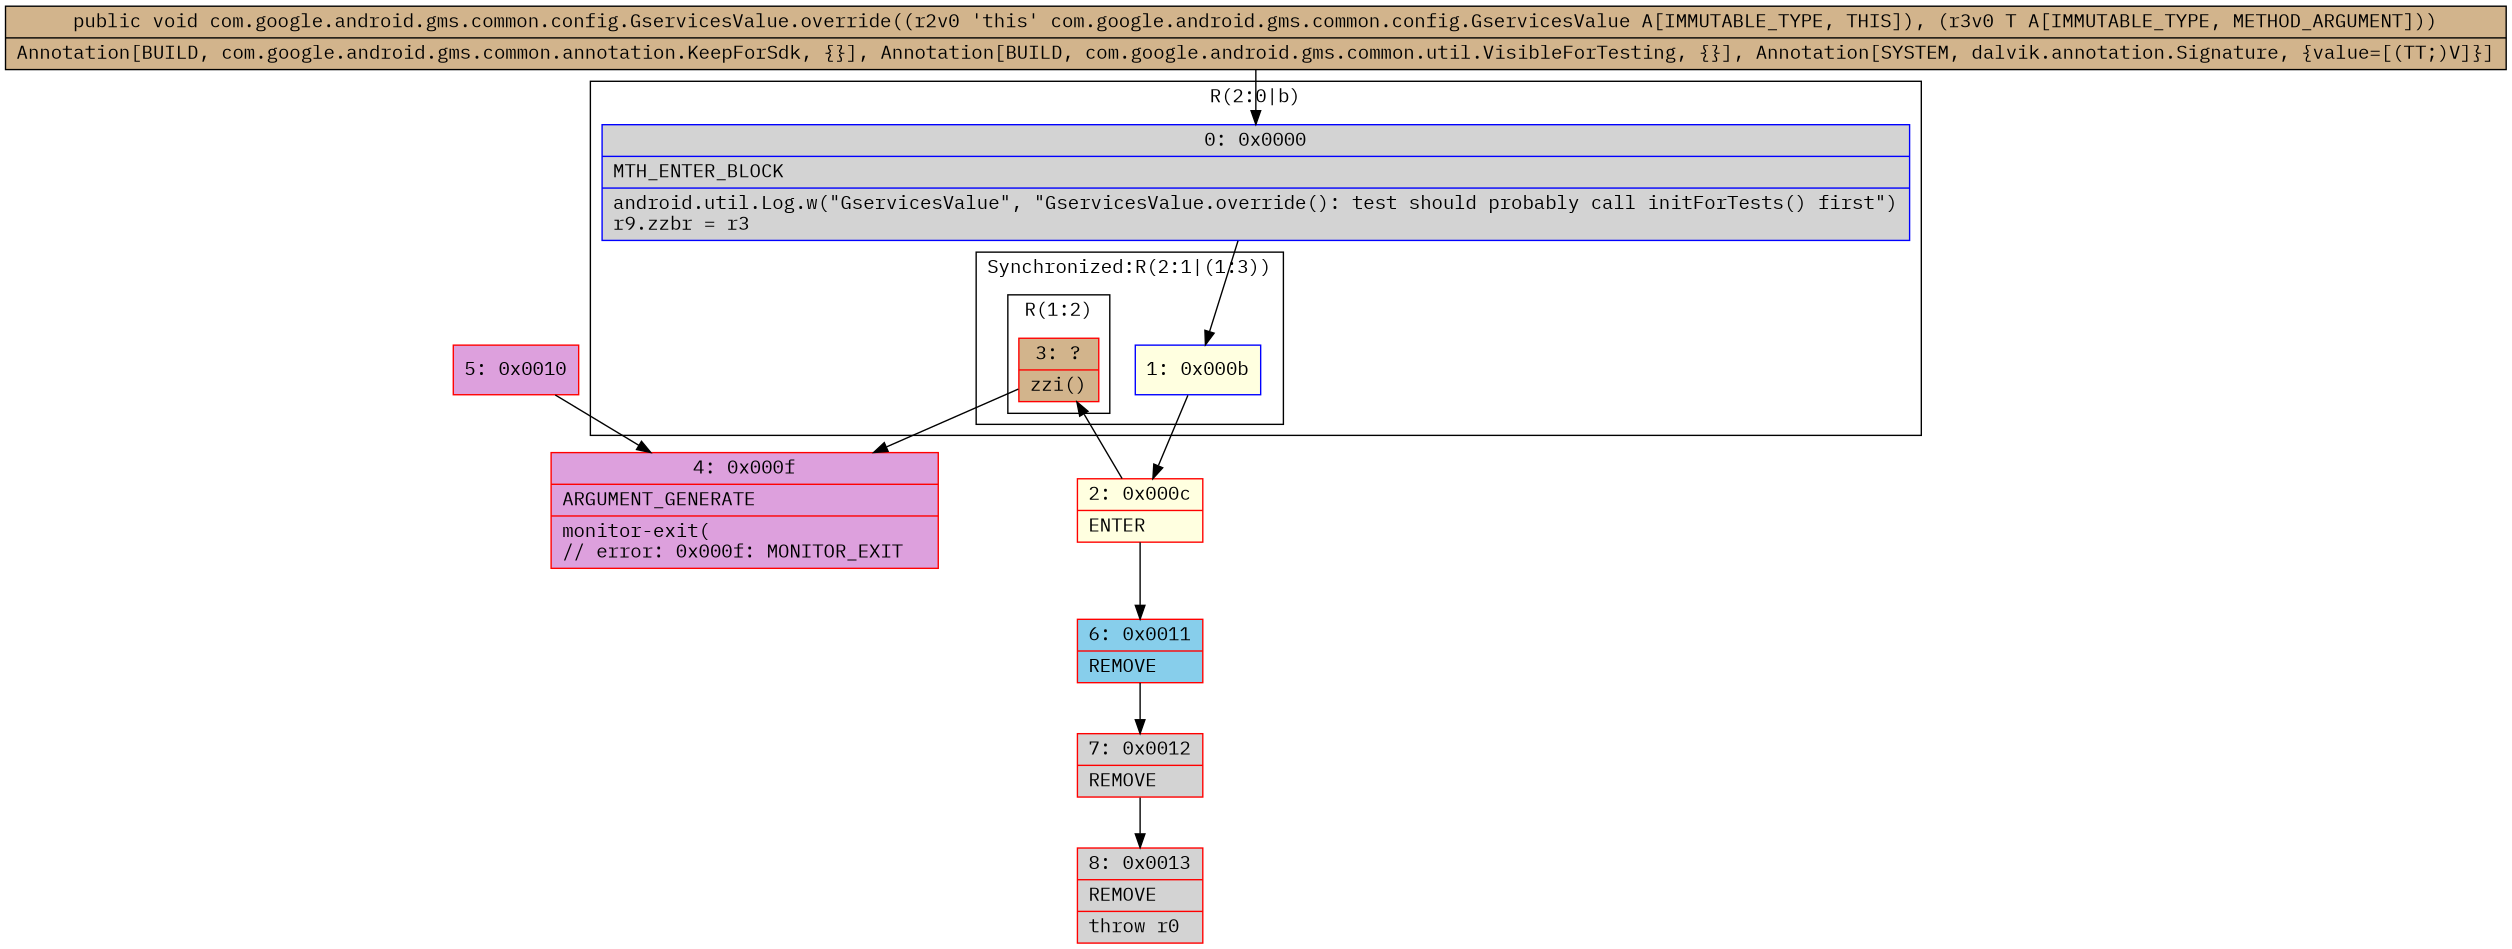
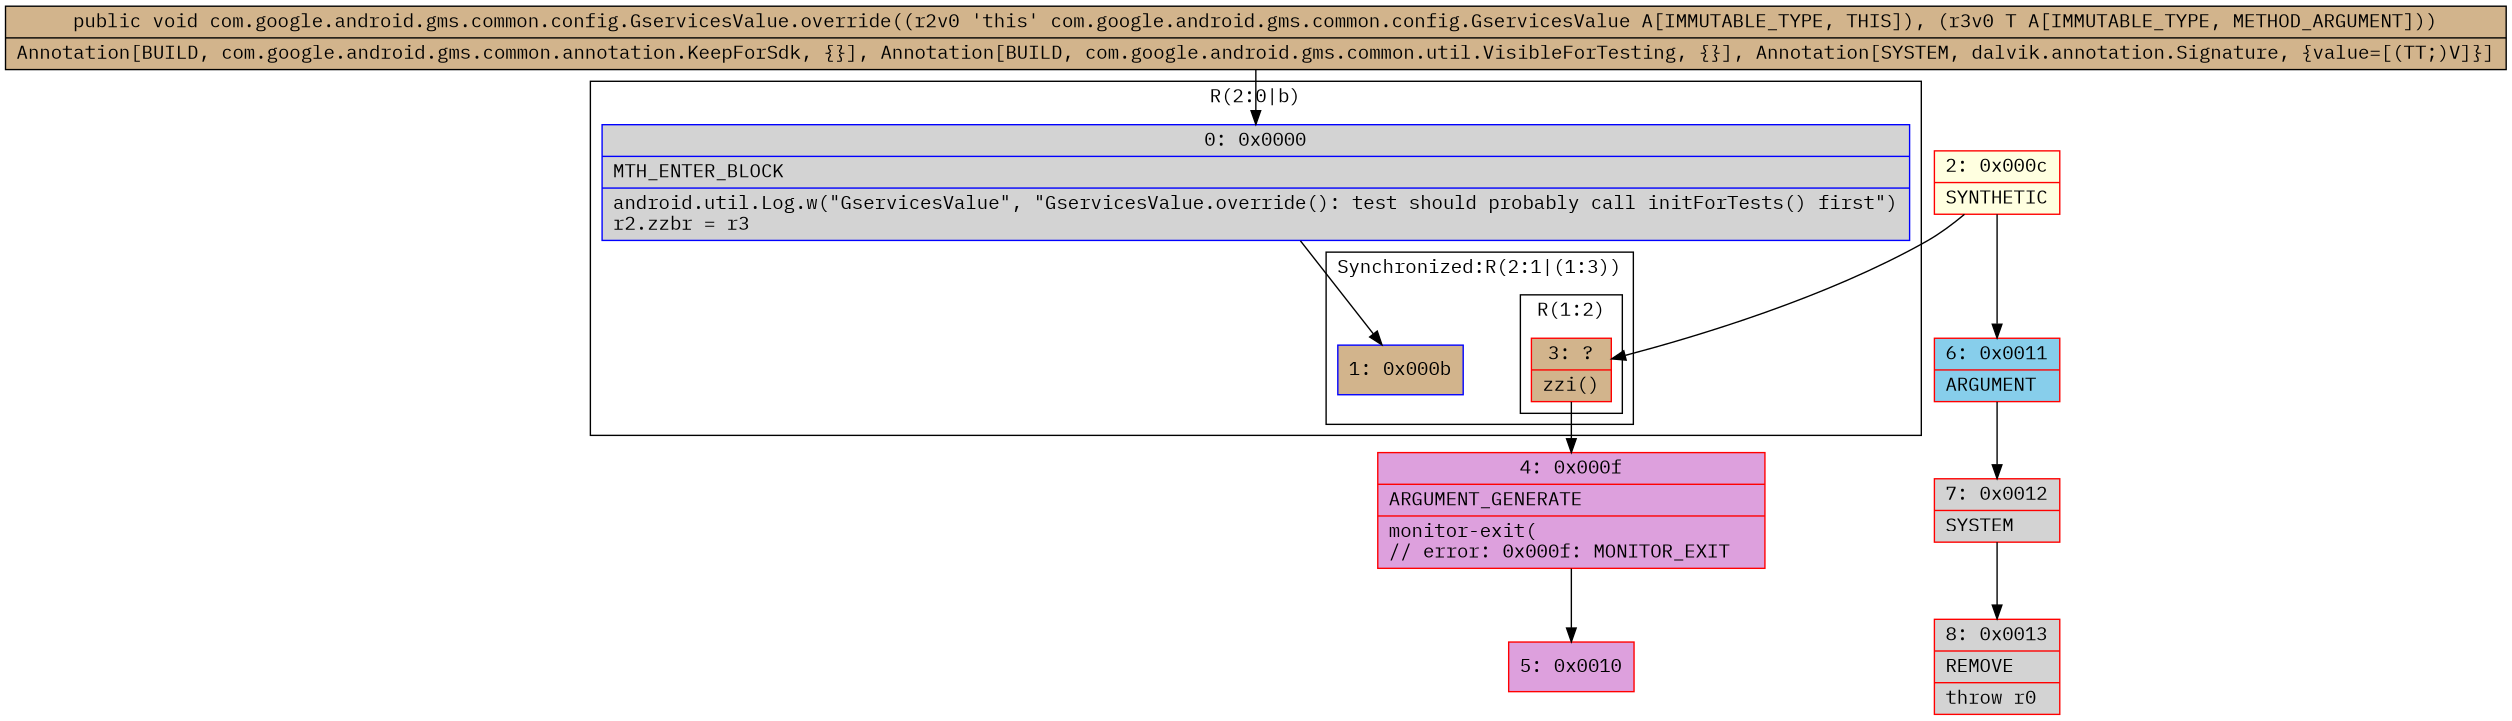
node "0: 0x0000": text "r9.zzbr = r3" -> "r2.zzbr = r3"
node "1: 0x000b": fillcolor lightyellow -> tan
edge "5: 0x0010" -> "4: 0x000f": reversed
edge "1: 0x000b" -> "2: 0x000c": removed
node "2: 0x000c": text "ENTER" -> "SYNTHETIC"
node "6: 0x0011": text "REMOVE" -> "ARGUMENT"
node "7: 0x0012": text "REMOVE" -> "SYSTEM"
